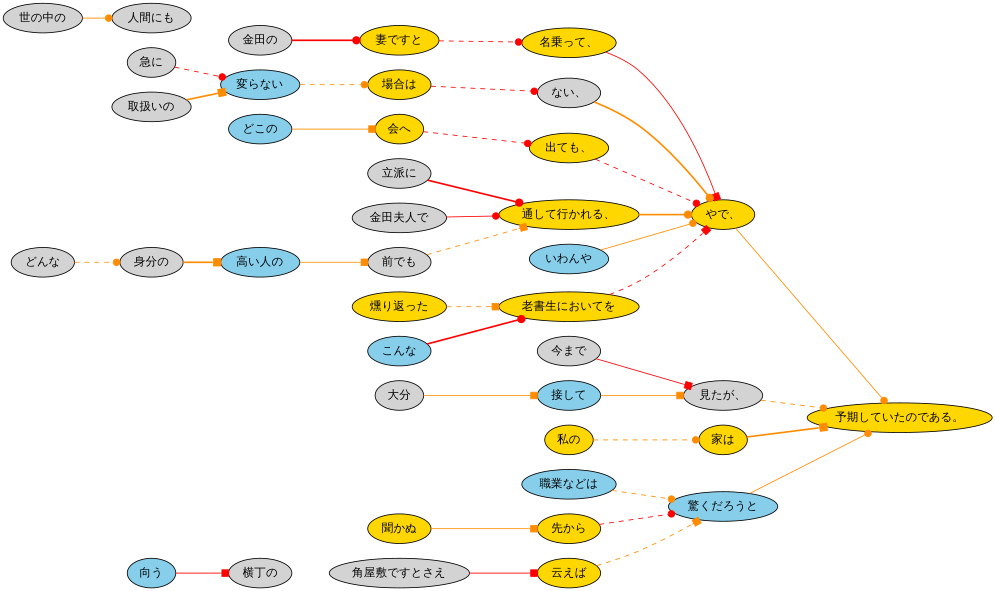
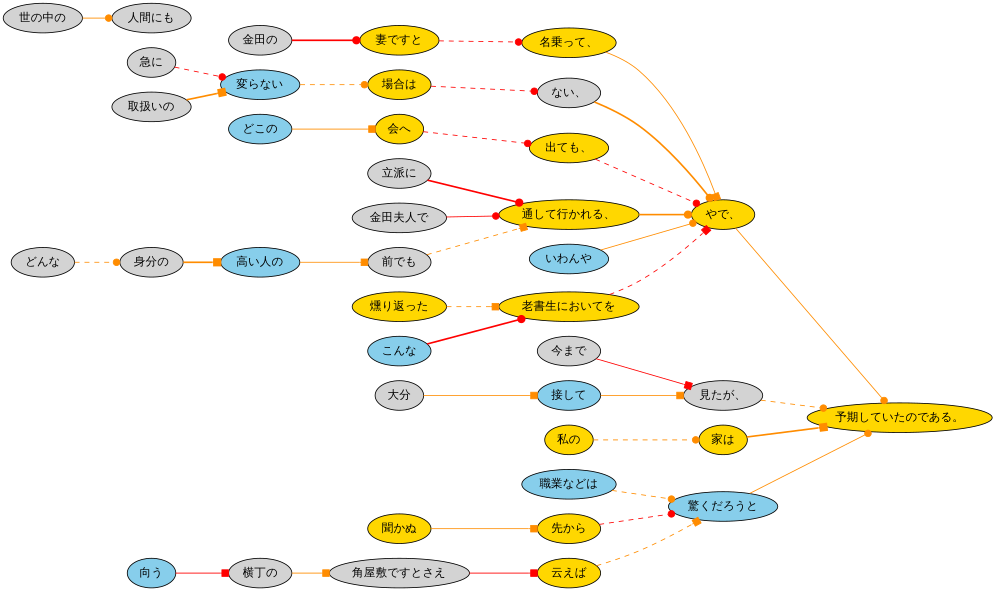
edge "名乗って、" -> "やで、": color red -> darkorange
edge "横丁の" -> "角屋敷ですとさえ": added
